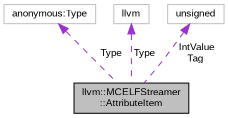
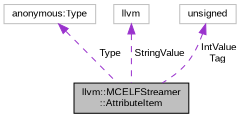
edge "llvm::MCELFStreamer ::AttributeItem" -> "llvm": label " Type" -> " StringValue"
